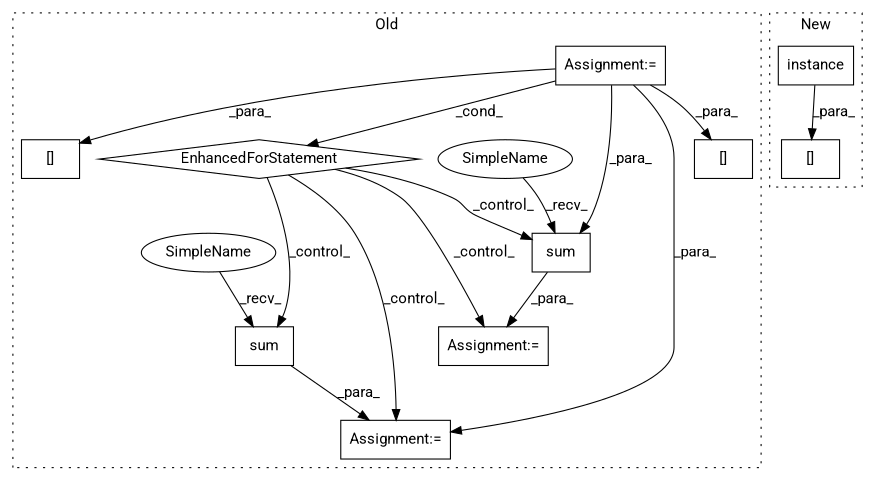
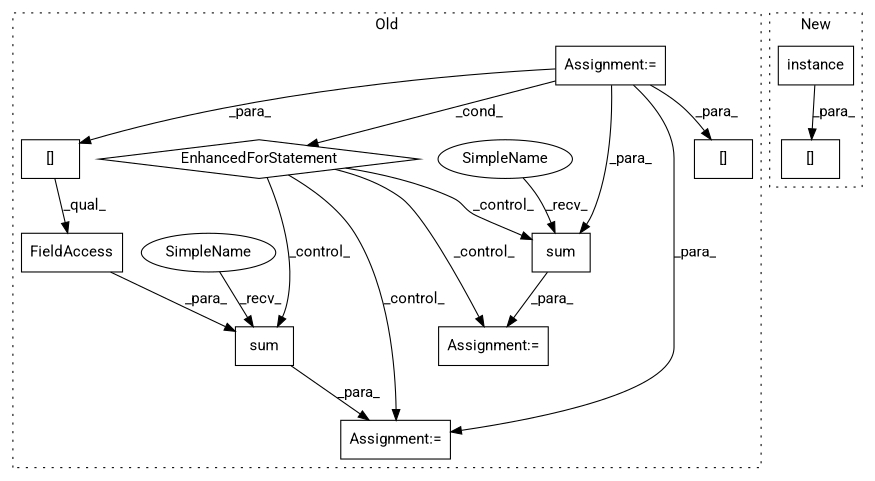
node "FieldAccess": added
